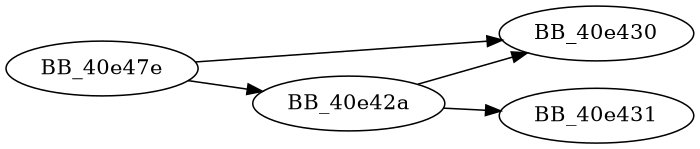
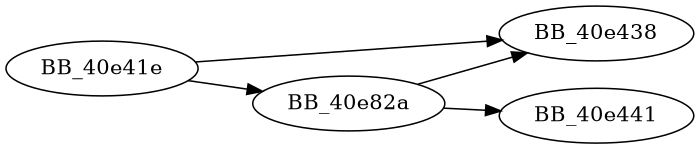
node "BB_40e430": label "BB_40e430" -> "BB_40e438"
node "BB_40e47e": label "BB_40e47e" -> "BB_40e41e"
node "BB_40e42a": label "BB_40e42a" -> "BB_40e82a"
node "BB_40e431": label "BB_40e431" -> "BB_40e441"
